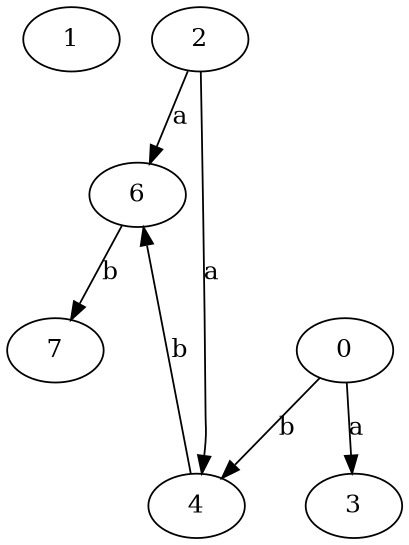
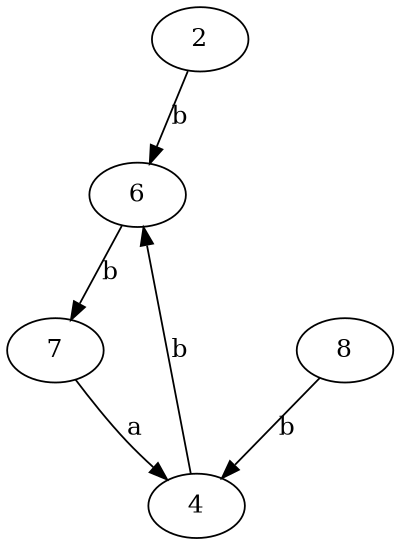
node "1": removed
edge "2" -> "6": label "a" -> "b"
edge "2" -> "4": now "7" -> "4"
node "0": label "0" -> "8"
node "3": removed
